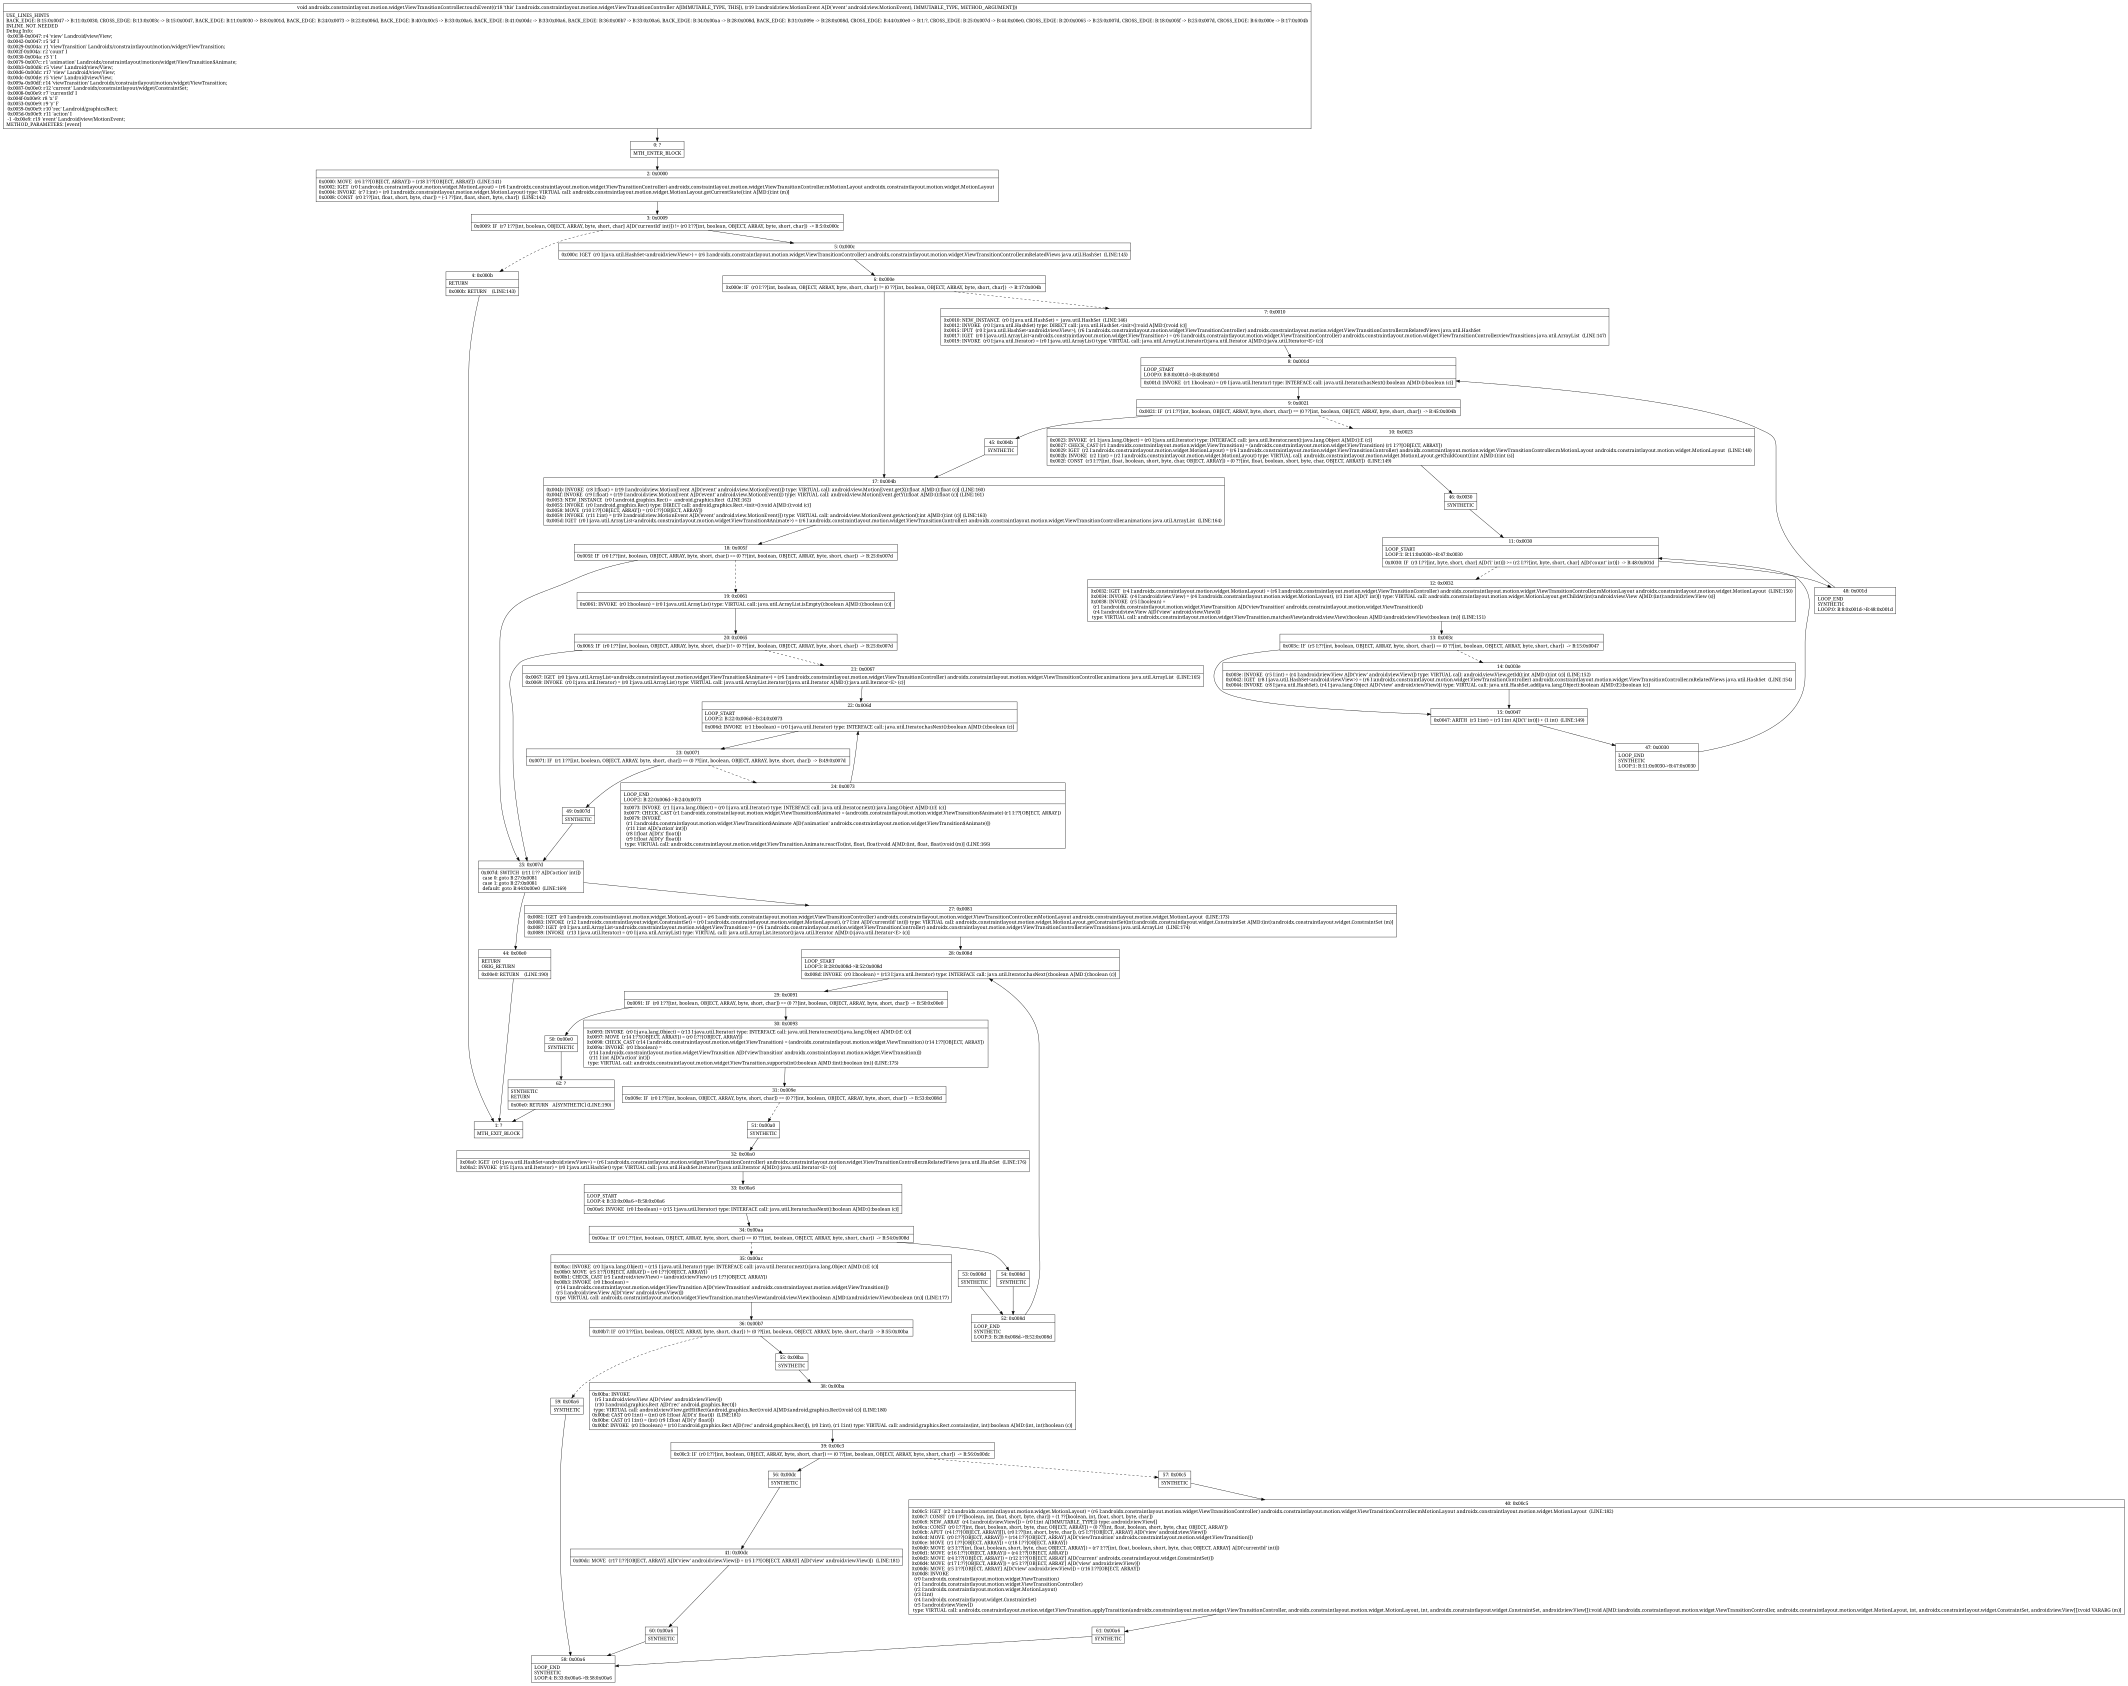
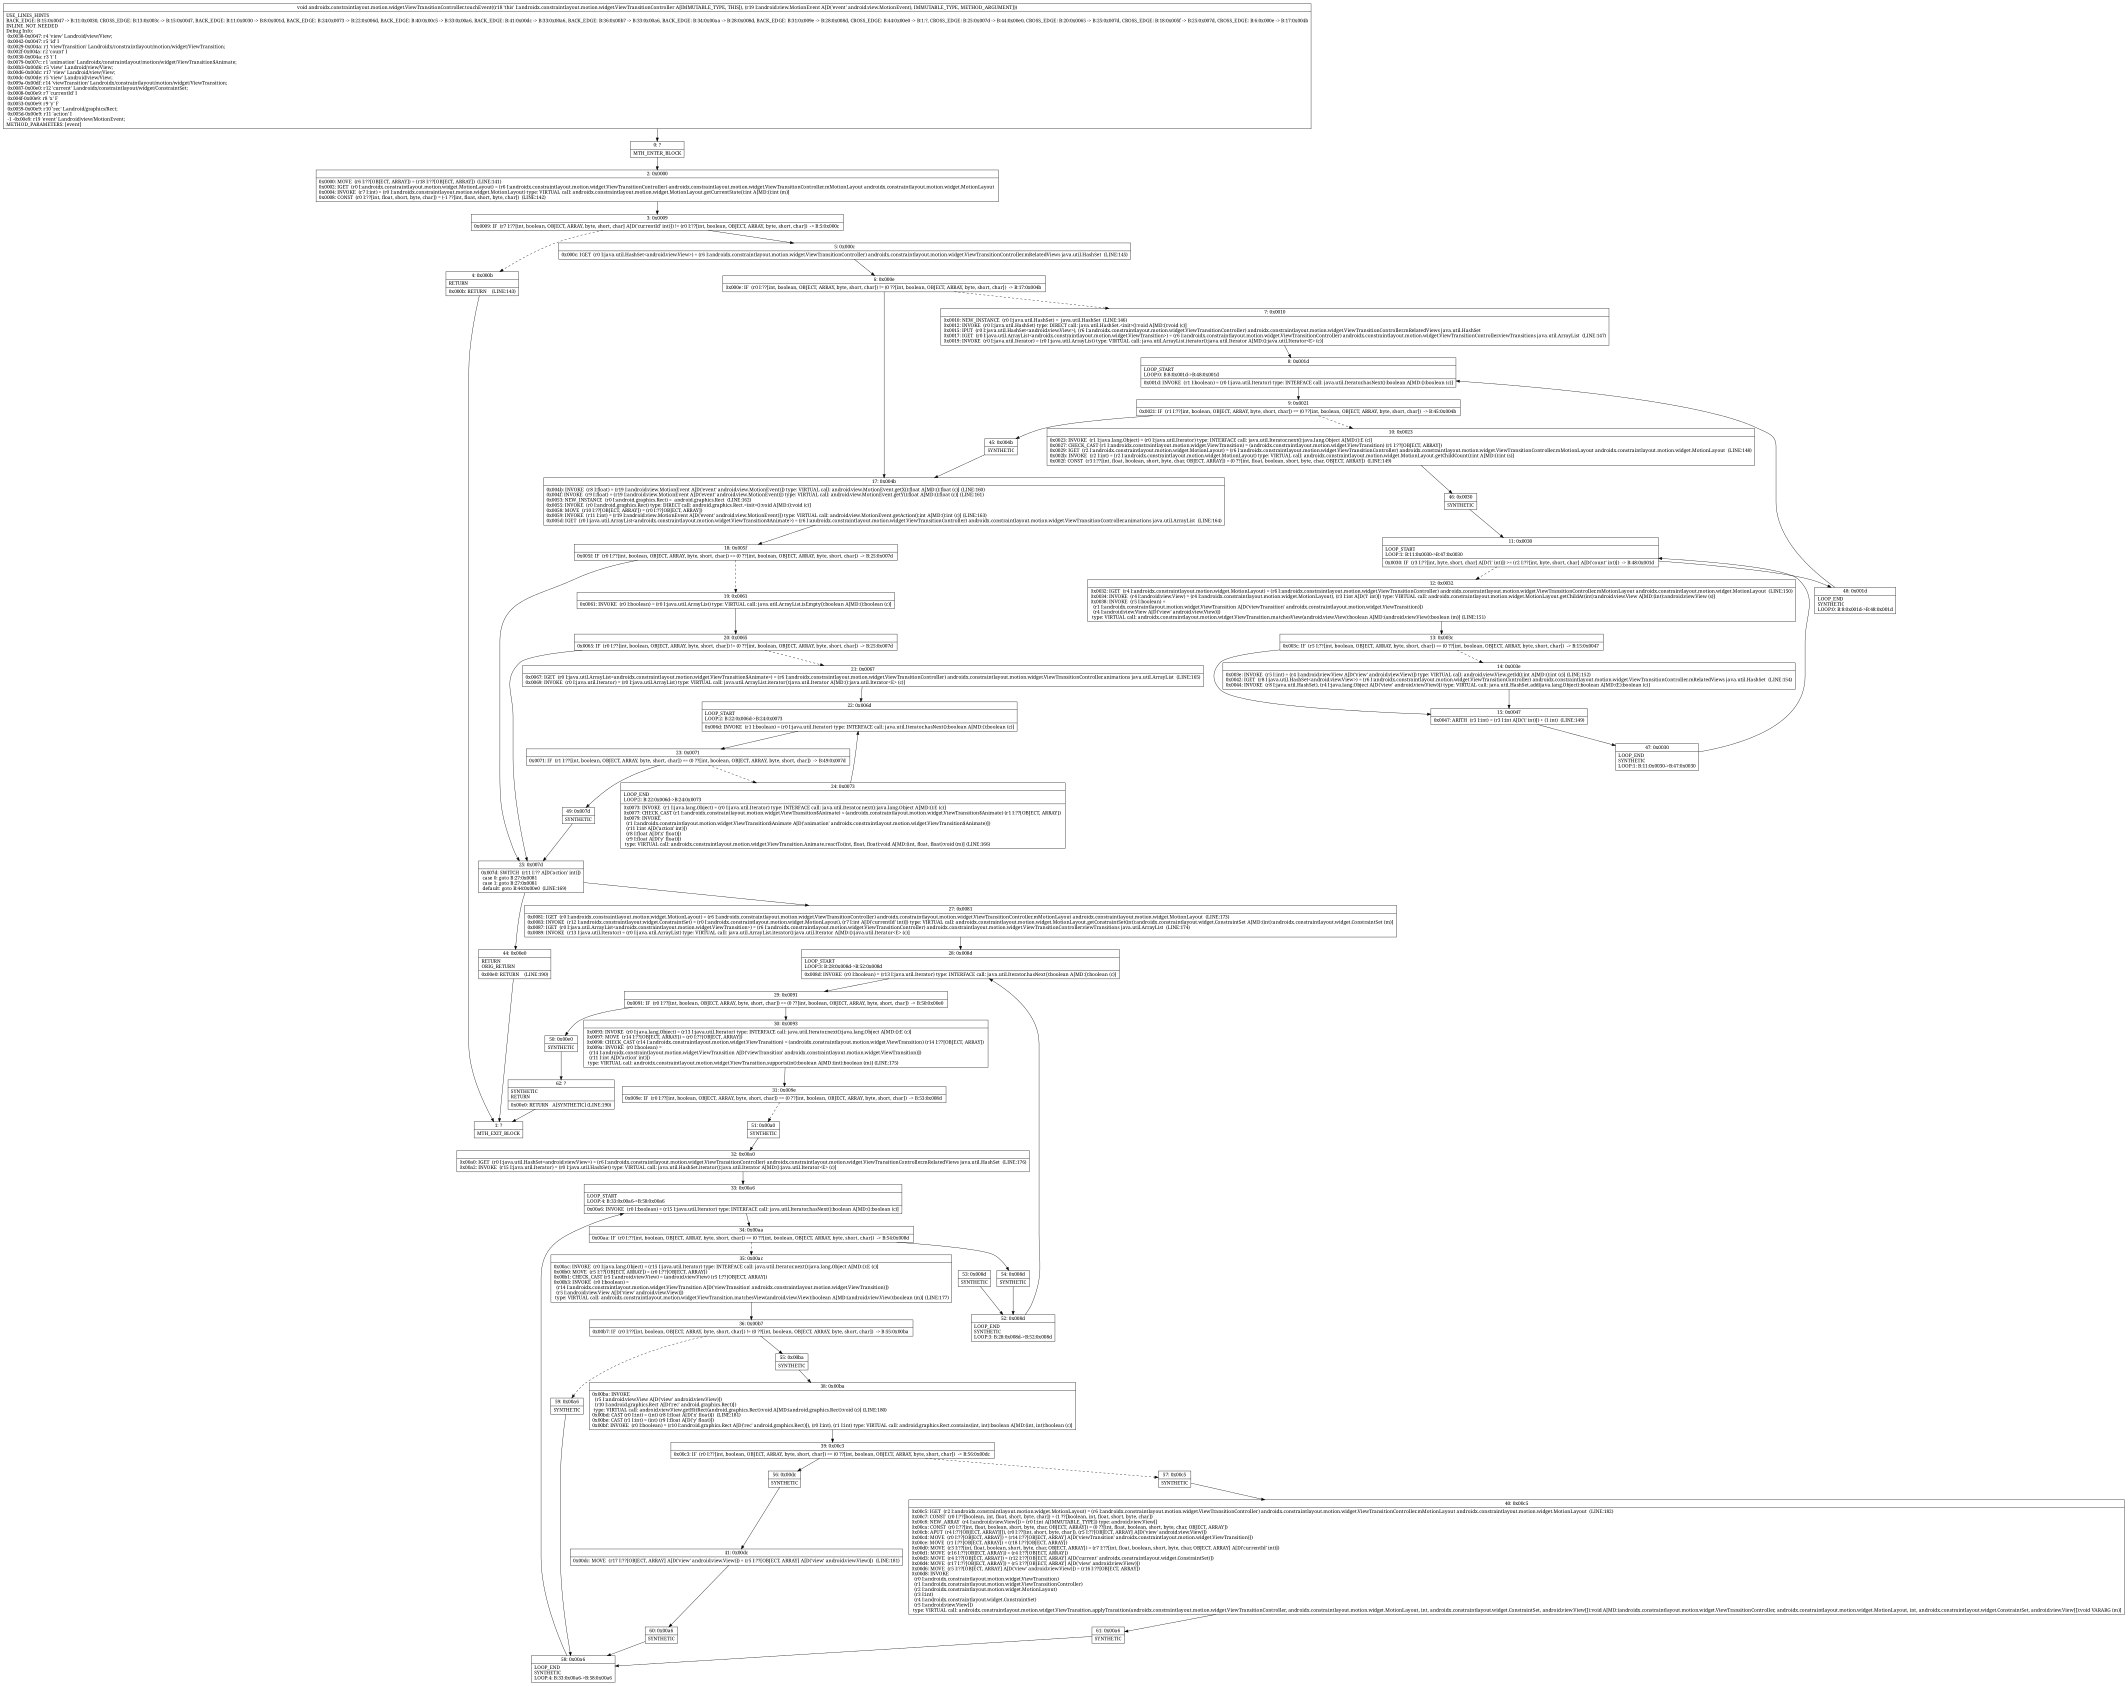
edge "58: 0x00a6" -> "33: 0x00a6": added
